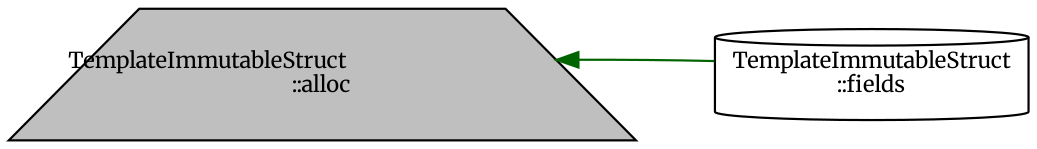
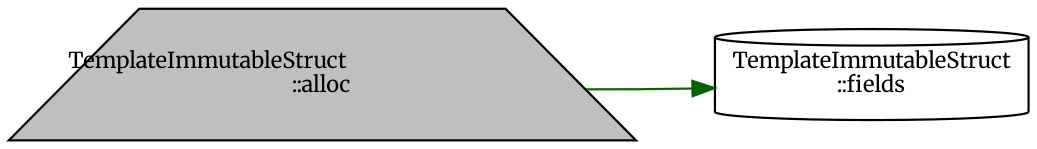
edge "TemplateImmutableStruct ::fields" -> "TemplateImmutableStruct ::alloc": reversed
